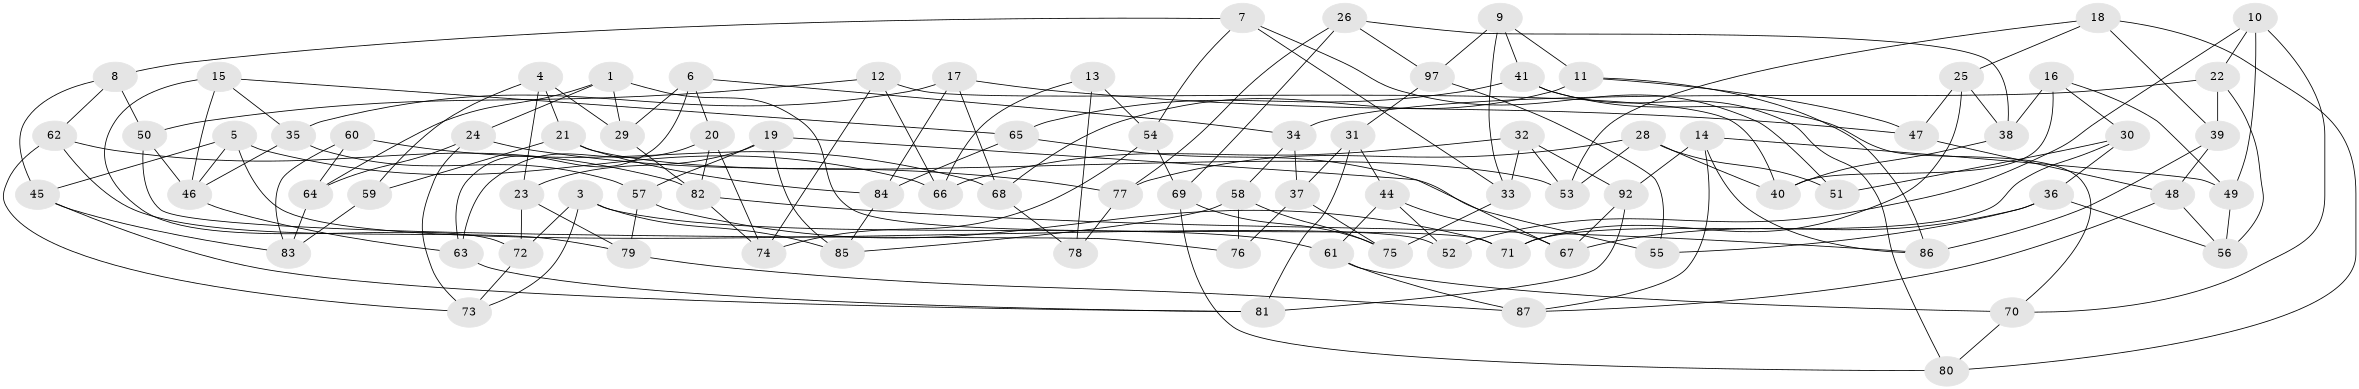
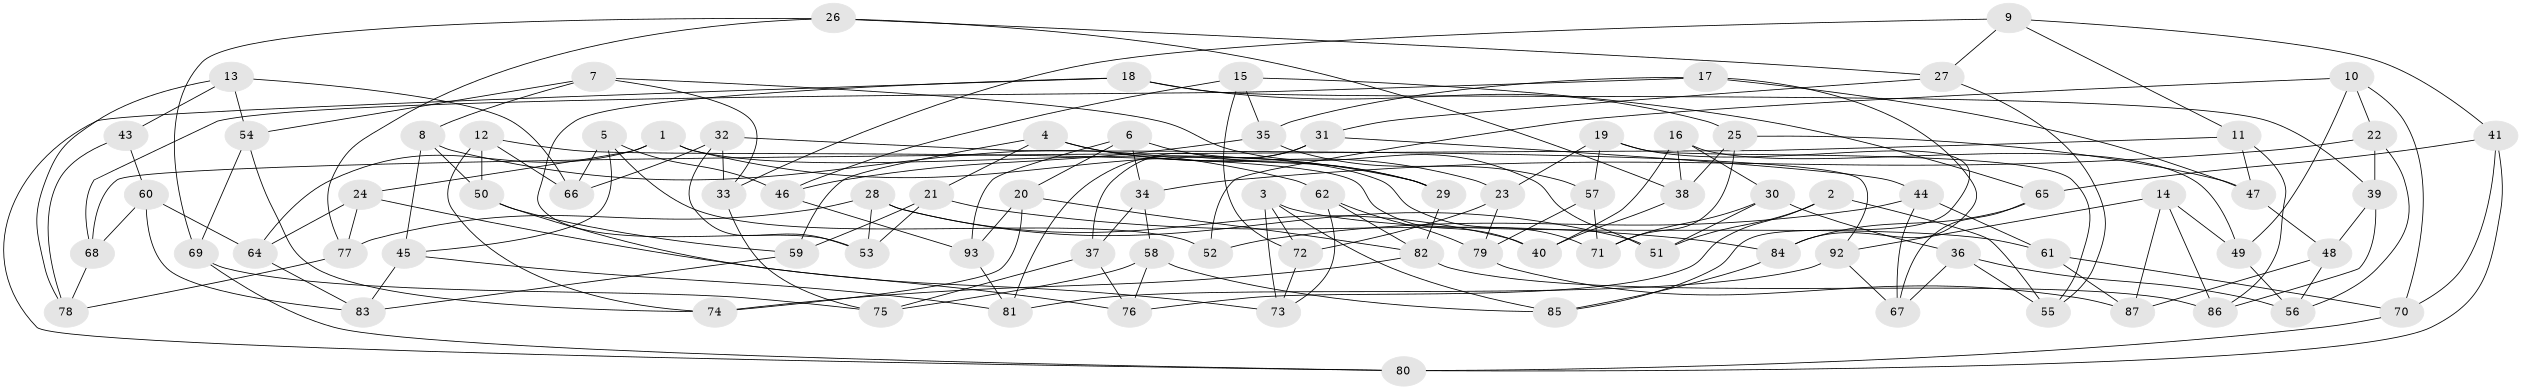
node "97": label "97" -> "27"
node "43": added
edge "50" -- "46": now "50" -- "59"
node "2": added
node "63": label "63" -> "93"
